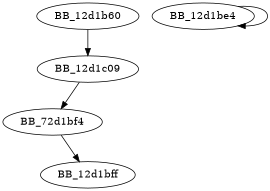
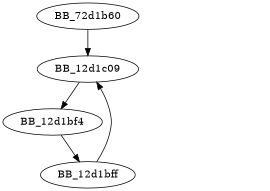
node "BB_12d1b60": label "BB_12d1b60" -> "BB_72d1b60"
node "BB_12d1be4": removed
node "BB_72d1bf4": label "BB_72d1bf4" -> "BB_12d1bf4"
edge "BB_12d1bff" -> "BB_12d1c09": added
